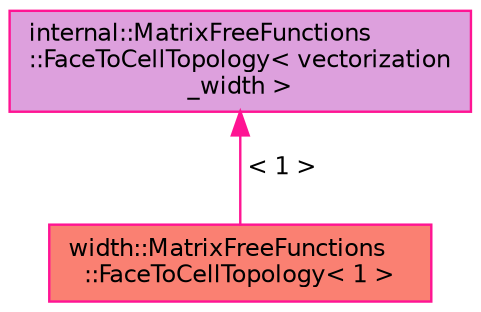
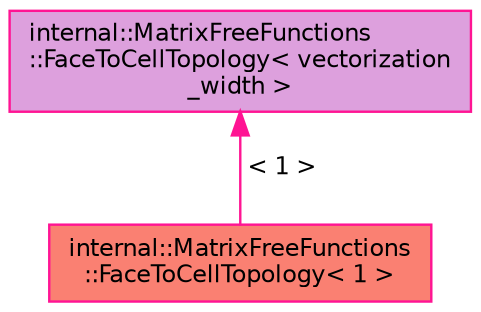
node "width::MatrixFreeFunctions ::FaceToCellTopology< 1 >": label "width::MatrixFreeFunctions ::FaceToCellTopology< 1 >" -> "internal::MatrixFreeFunctions ::FaceToCellTopology< 1 >"
